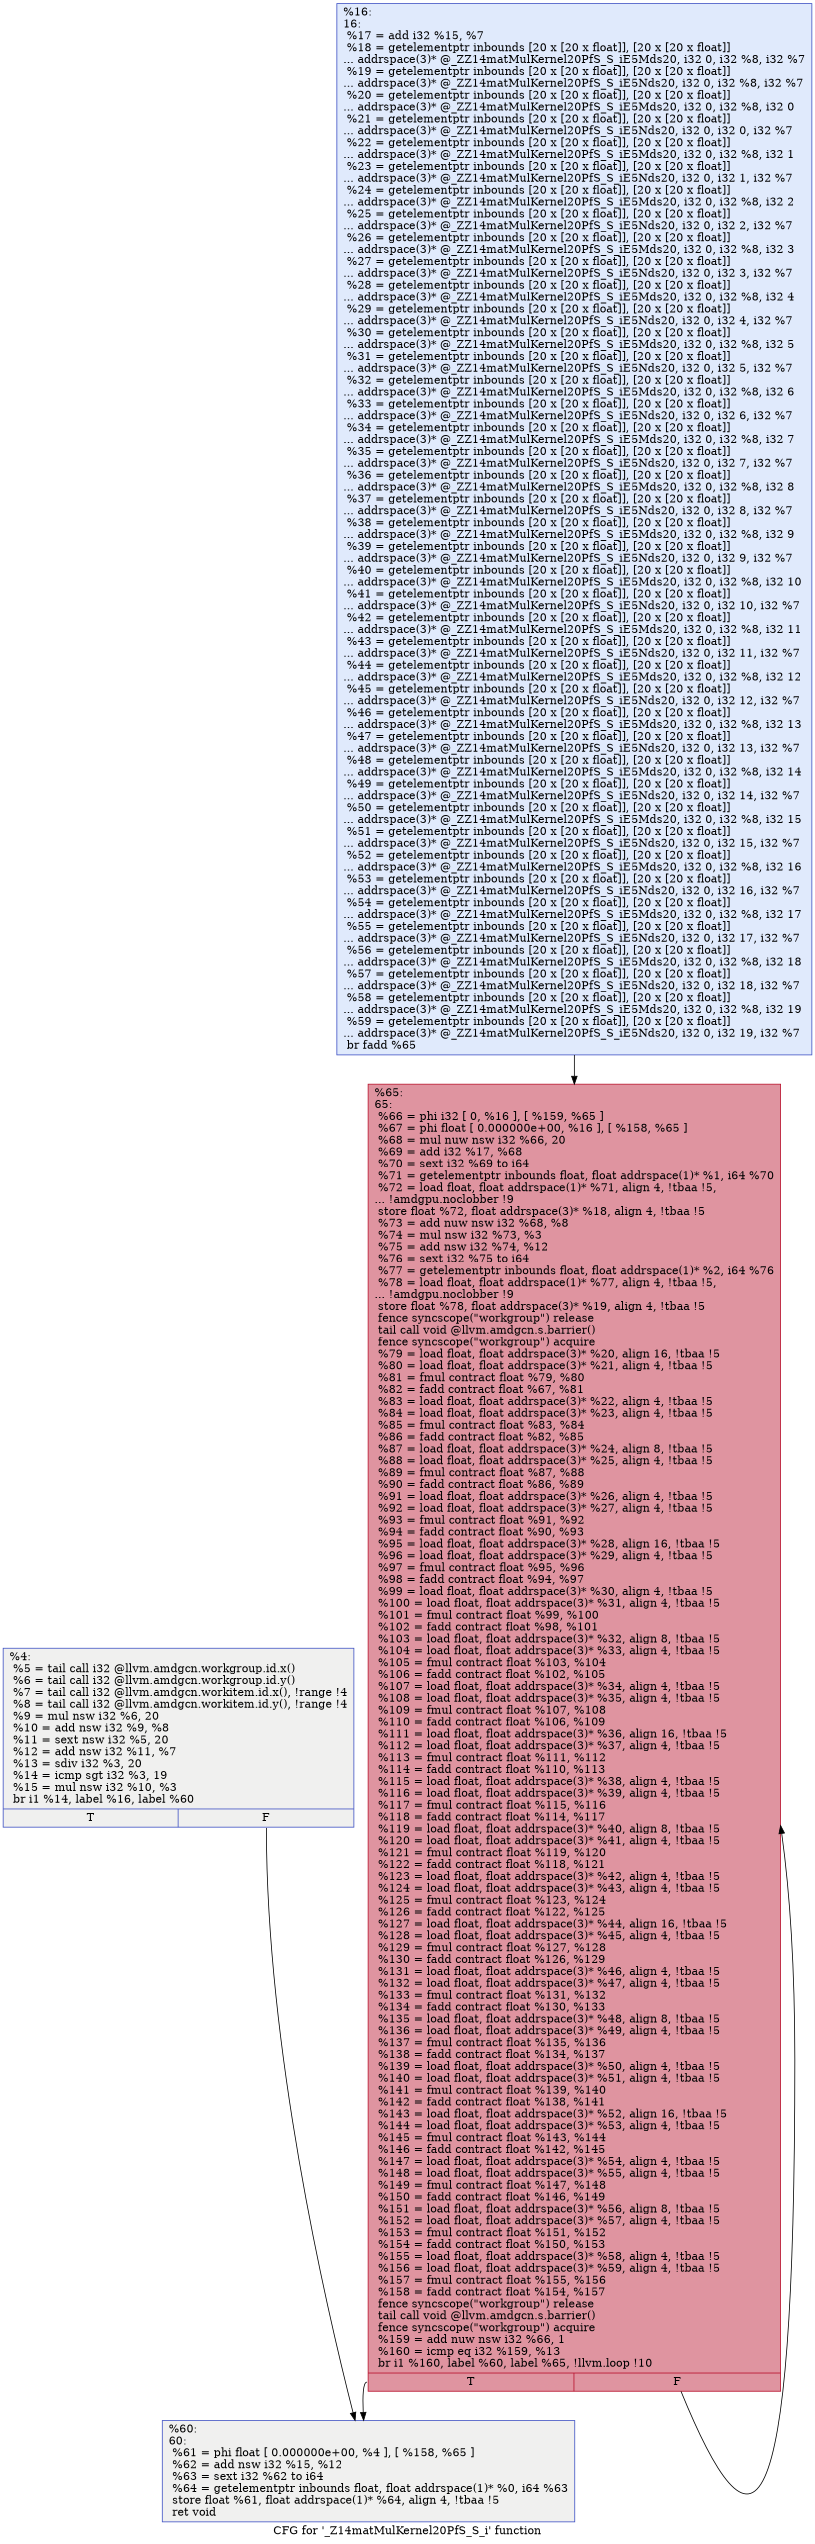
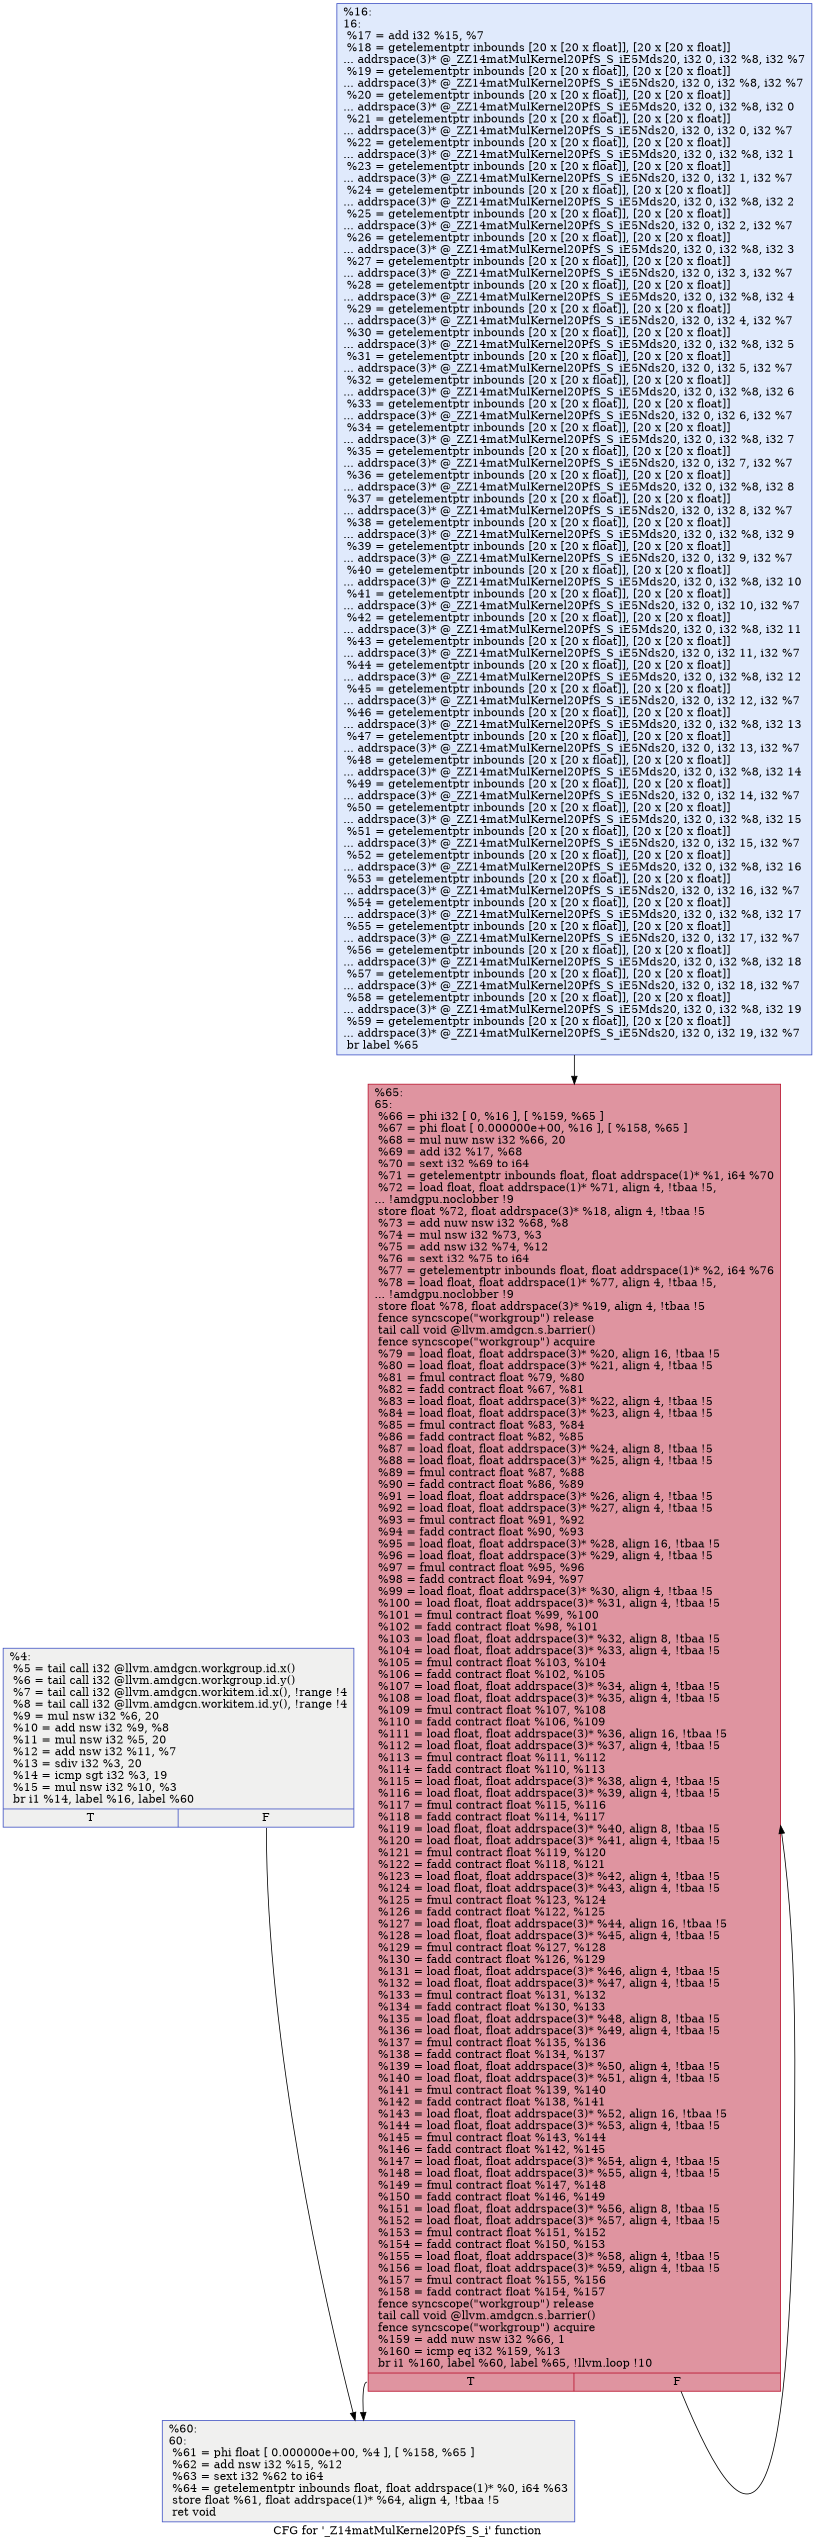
node "%16:": text "br fadd %65" -> "br label %65"
node "%4:": text "%11 = sext nsw i32 %5, 20" -> "%11 = mul nsw i32 %5, 20"
